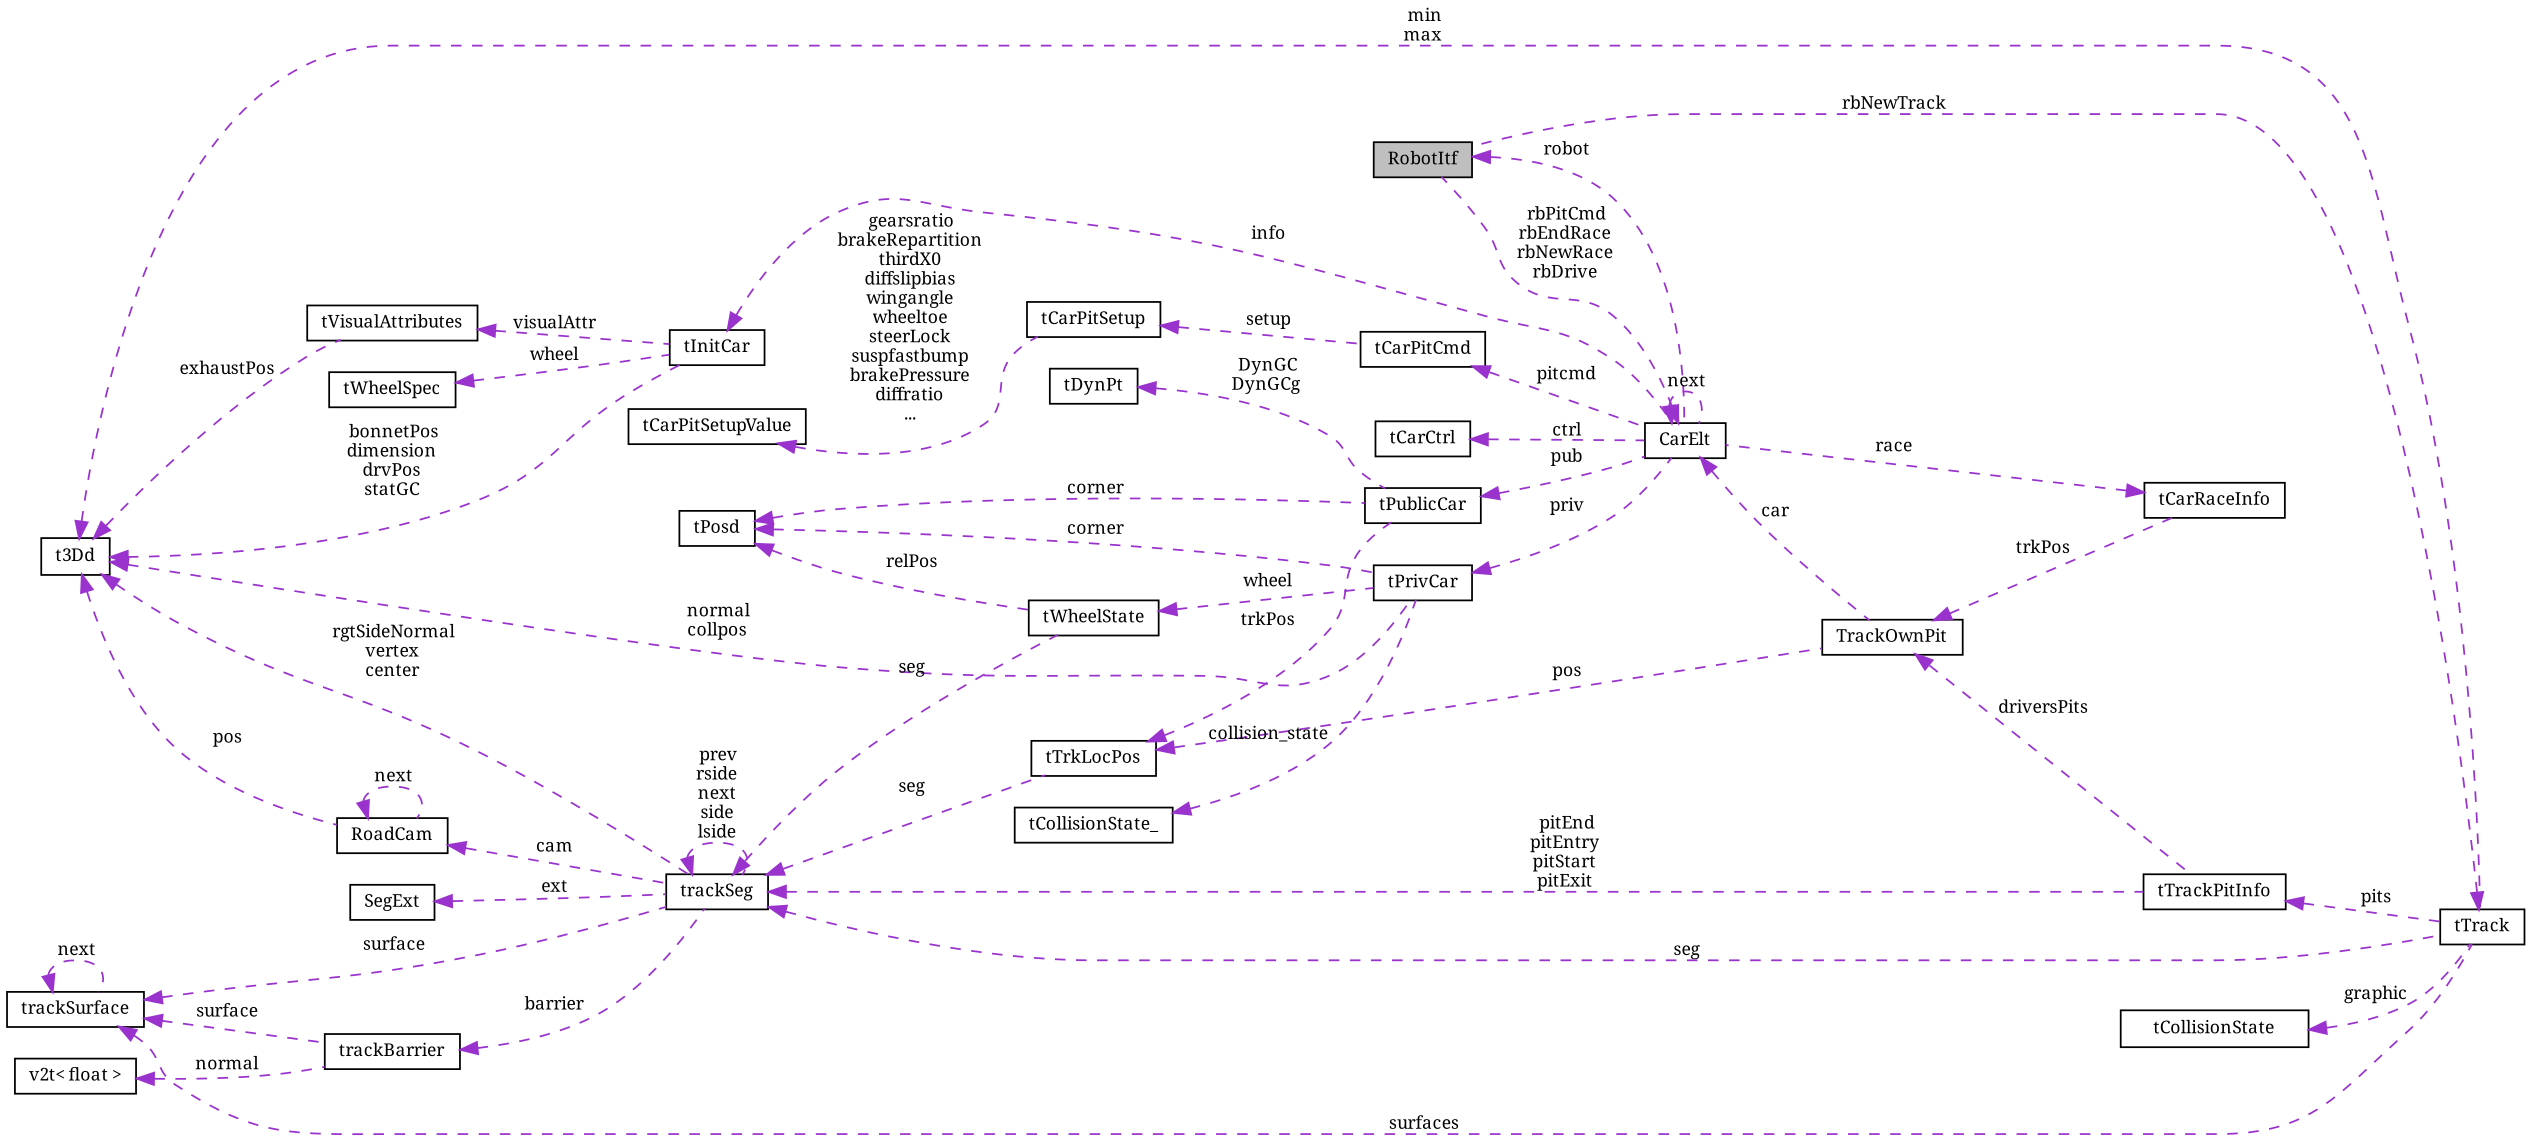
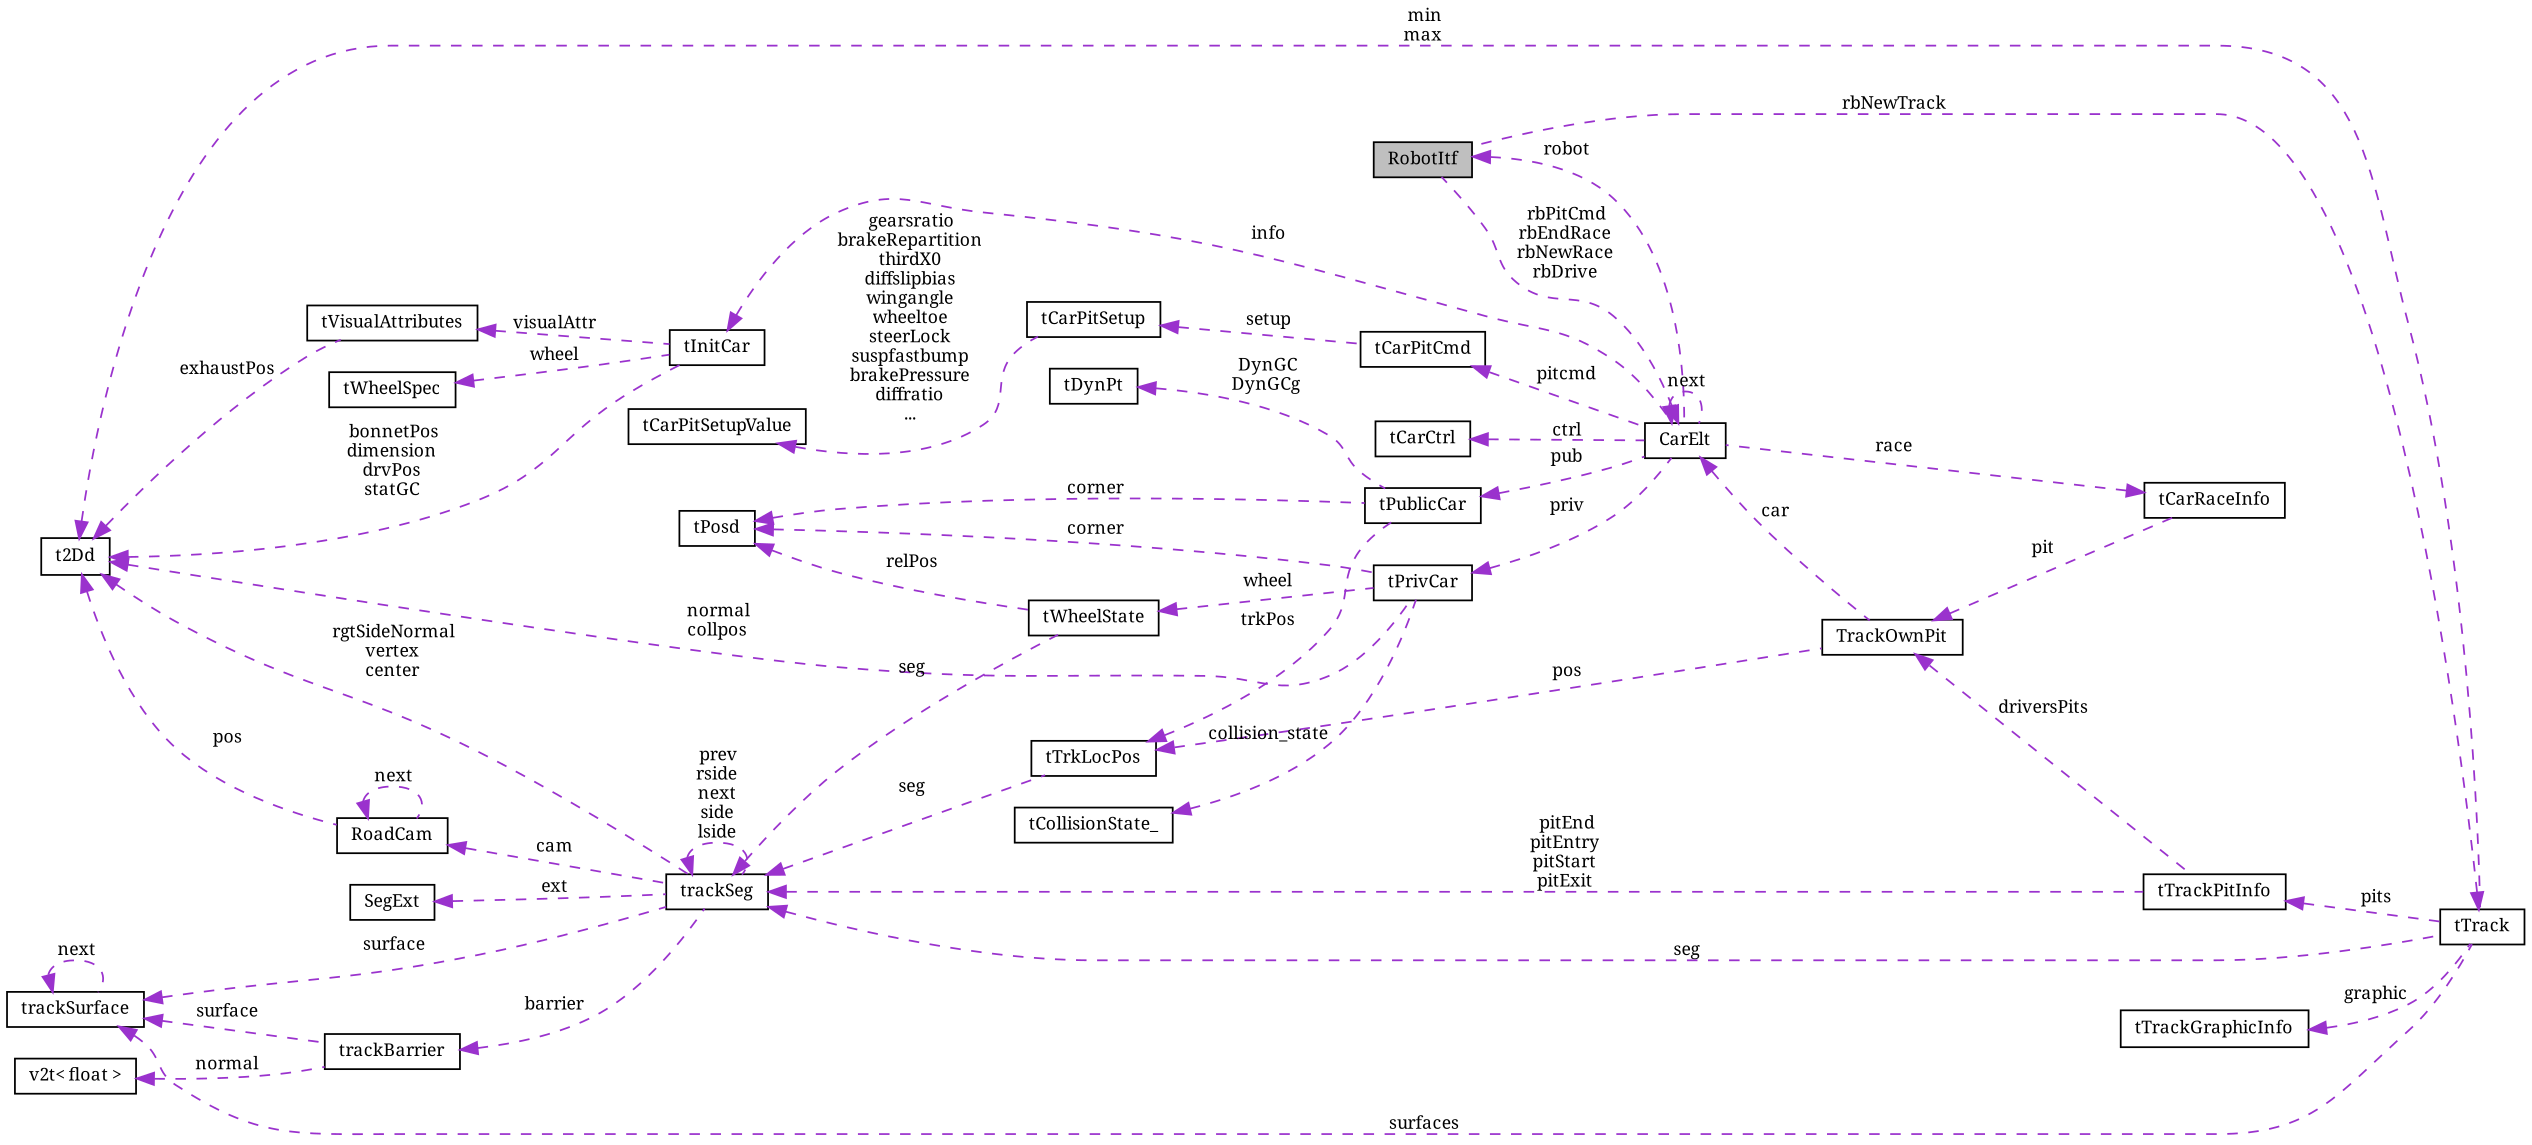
edge "tCarRaceInfo" -> "TrackOwnPit": label " trkPos" -> " pit"
node "t3Dd": label "t3Dd" -> "t2Dd"
node "tCollisionState": label "tCollisionState" -> "tTrackGraphicInfo"
